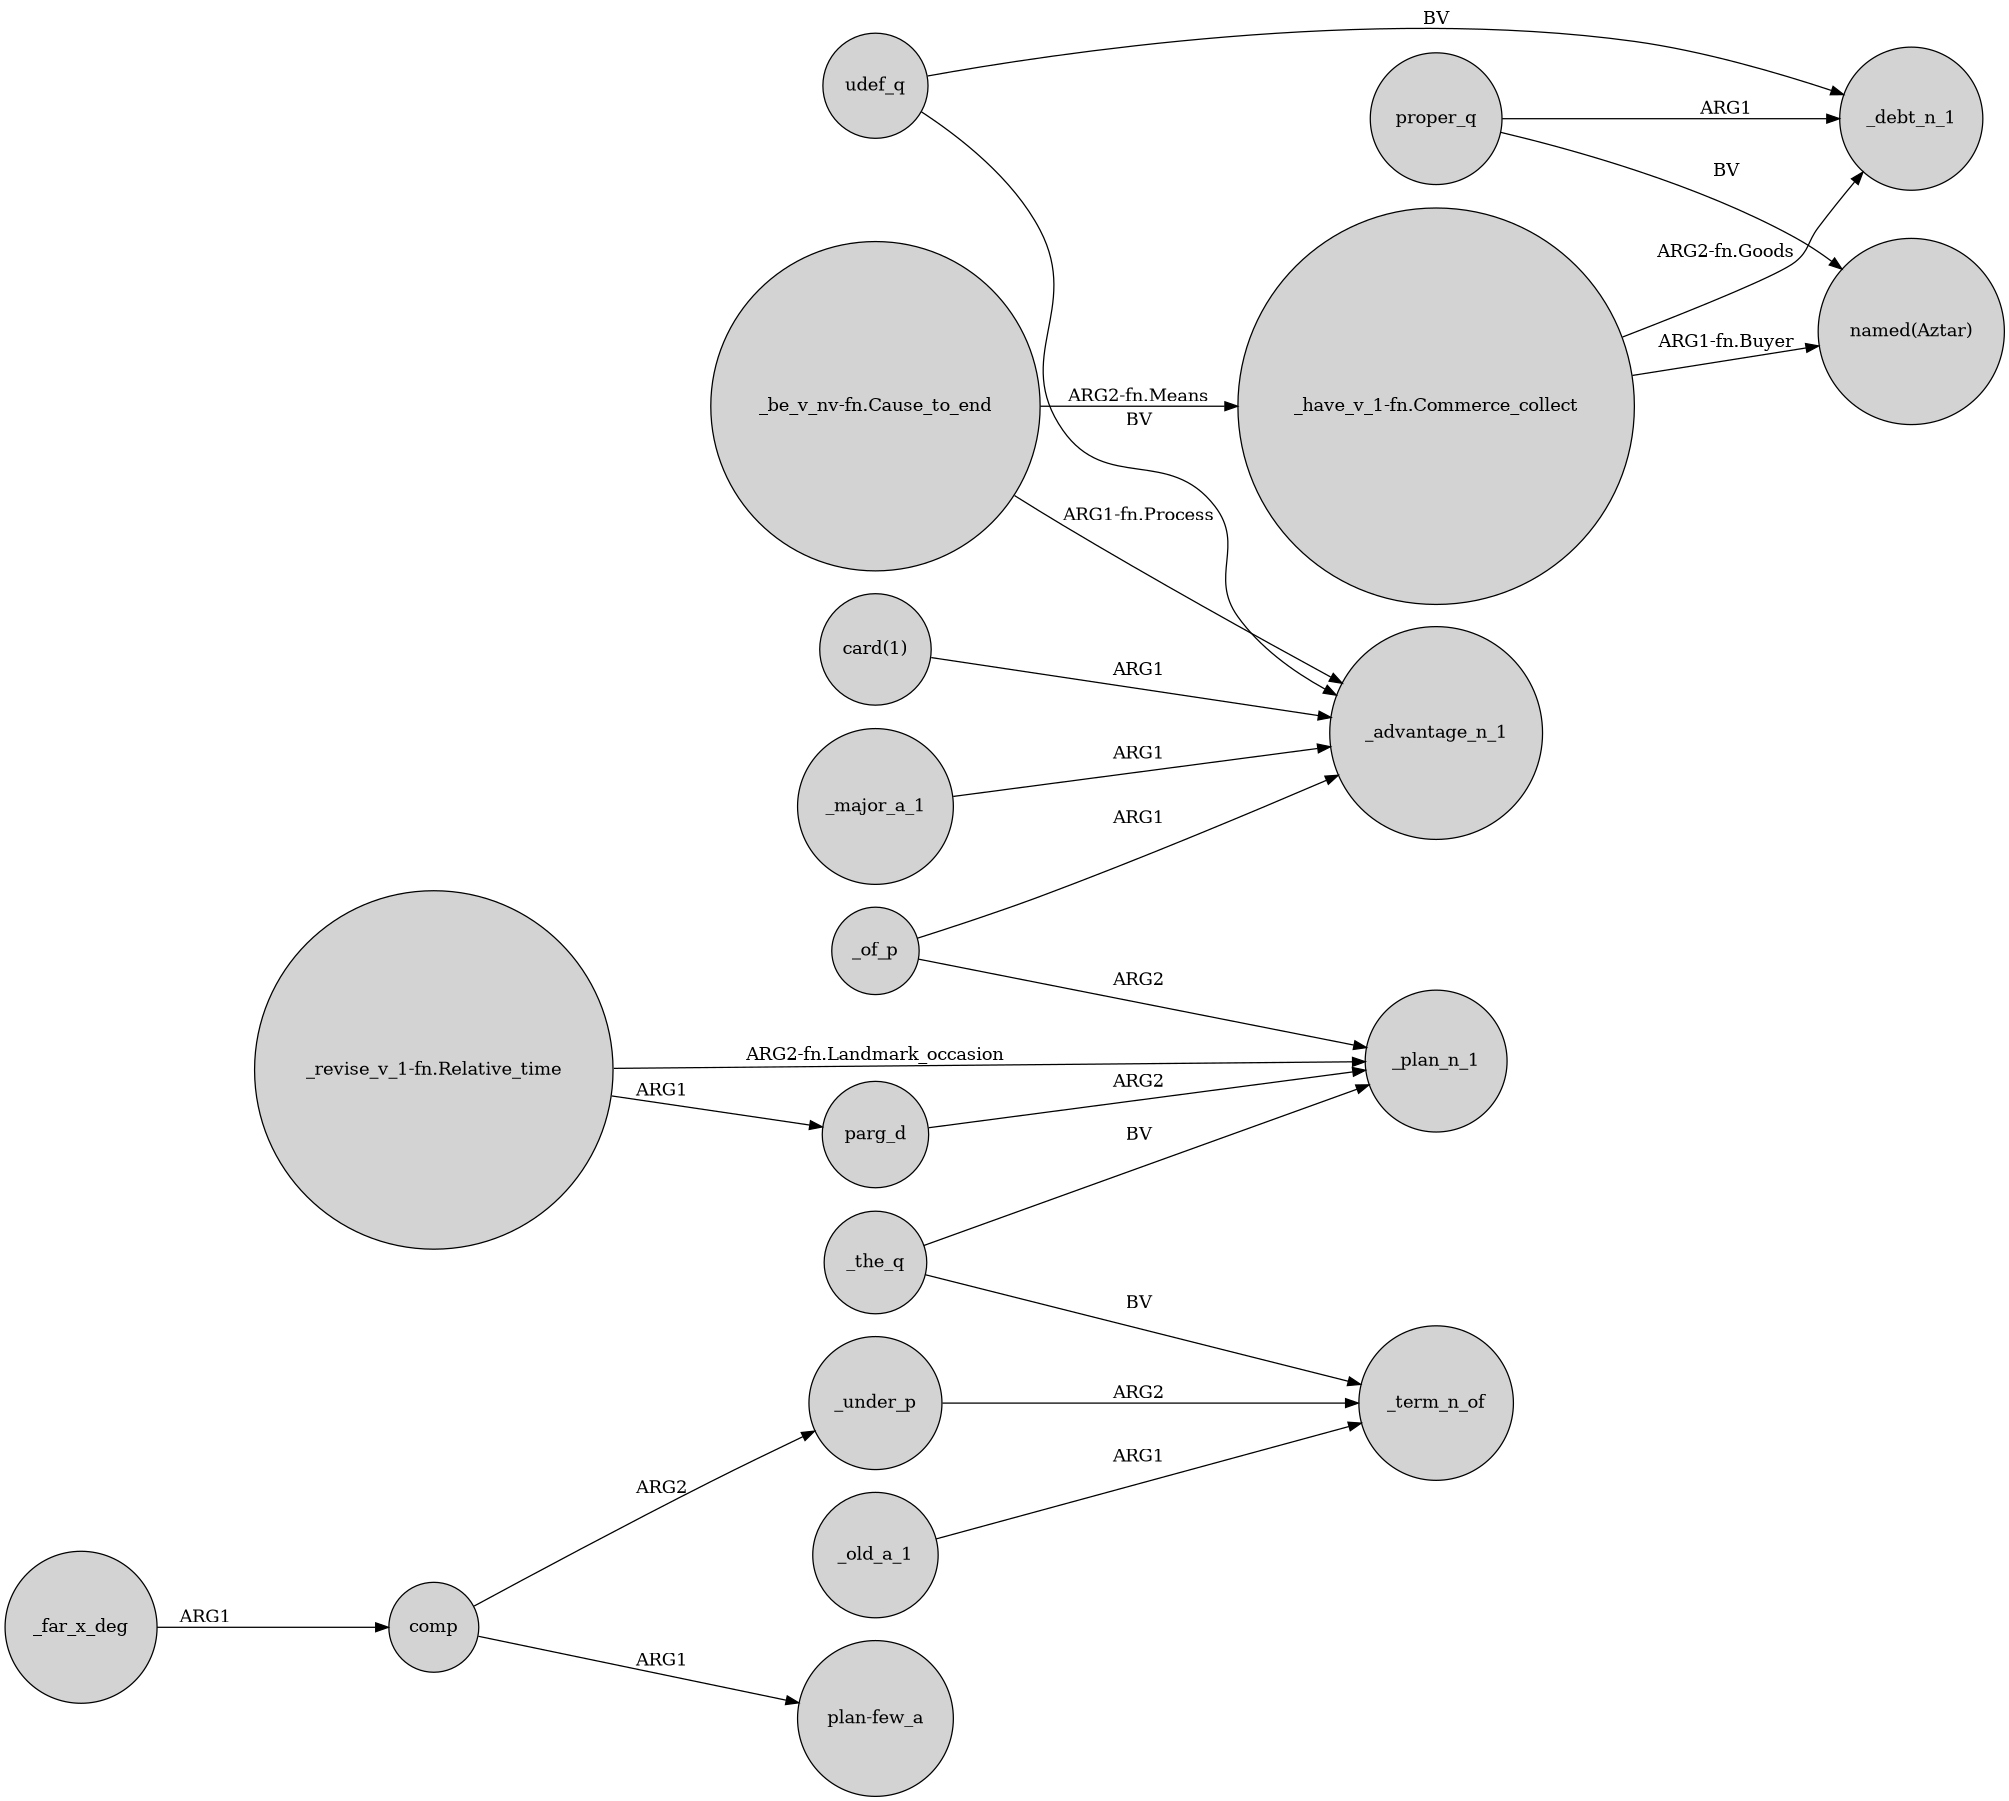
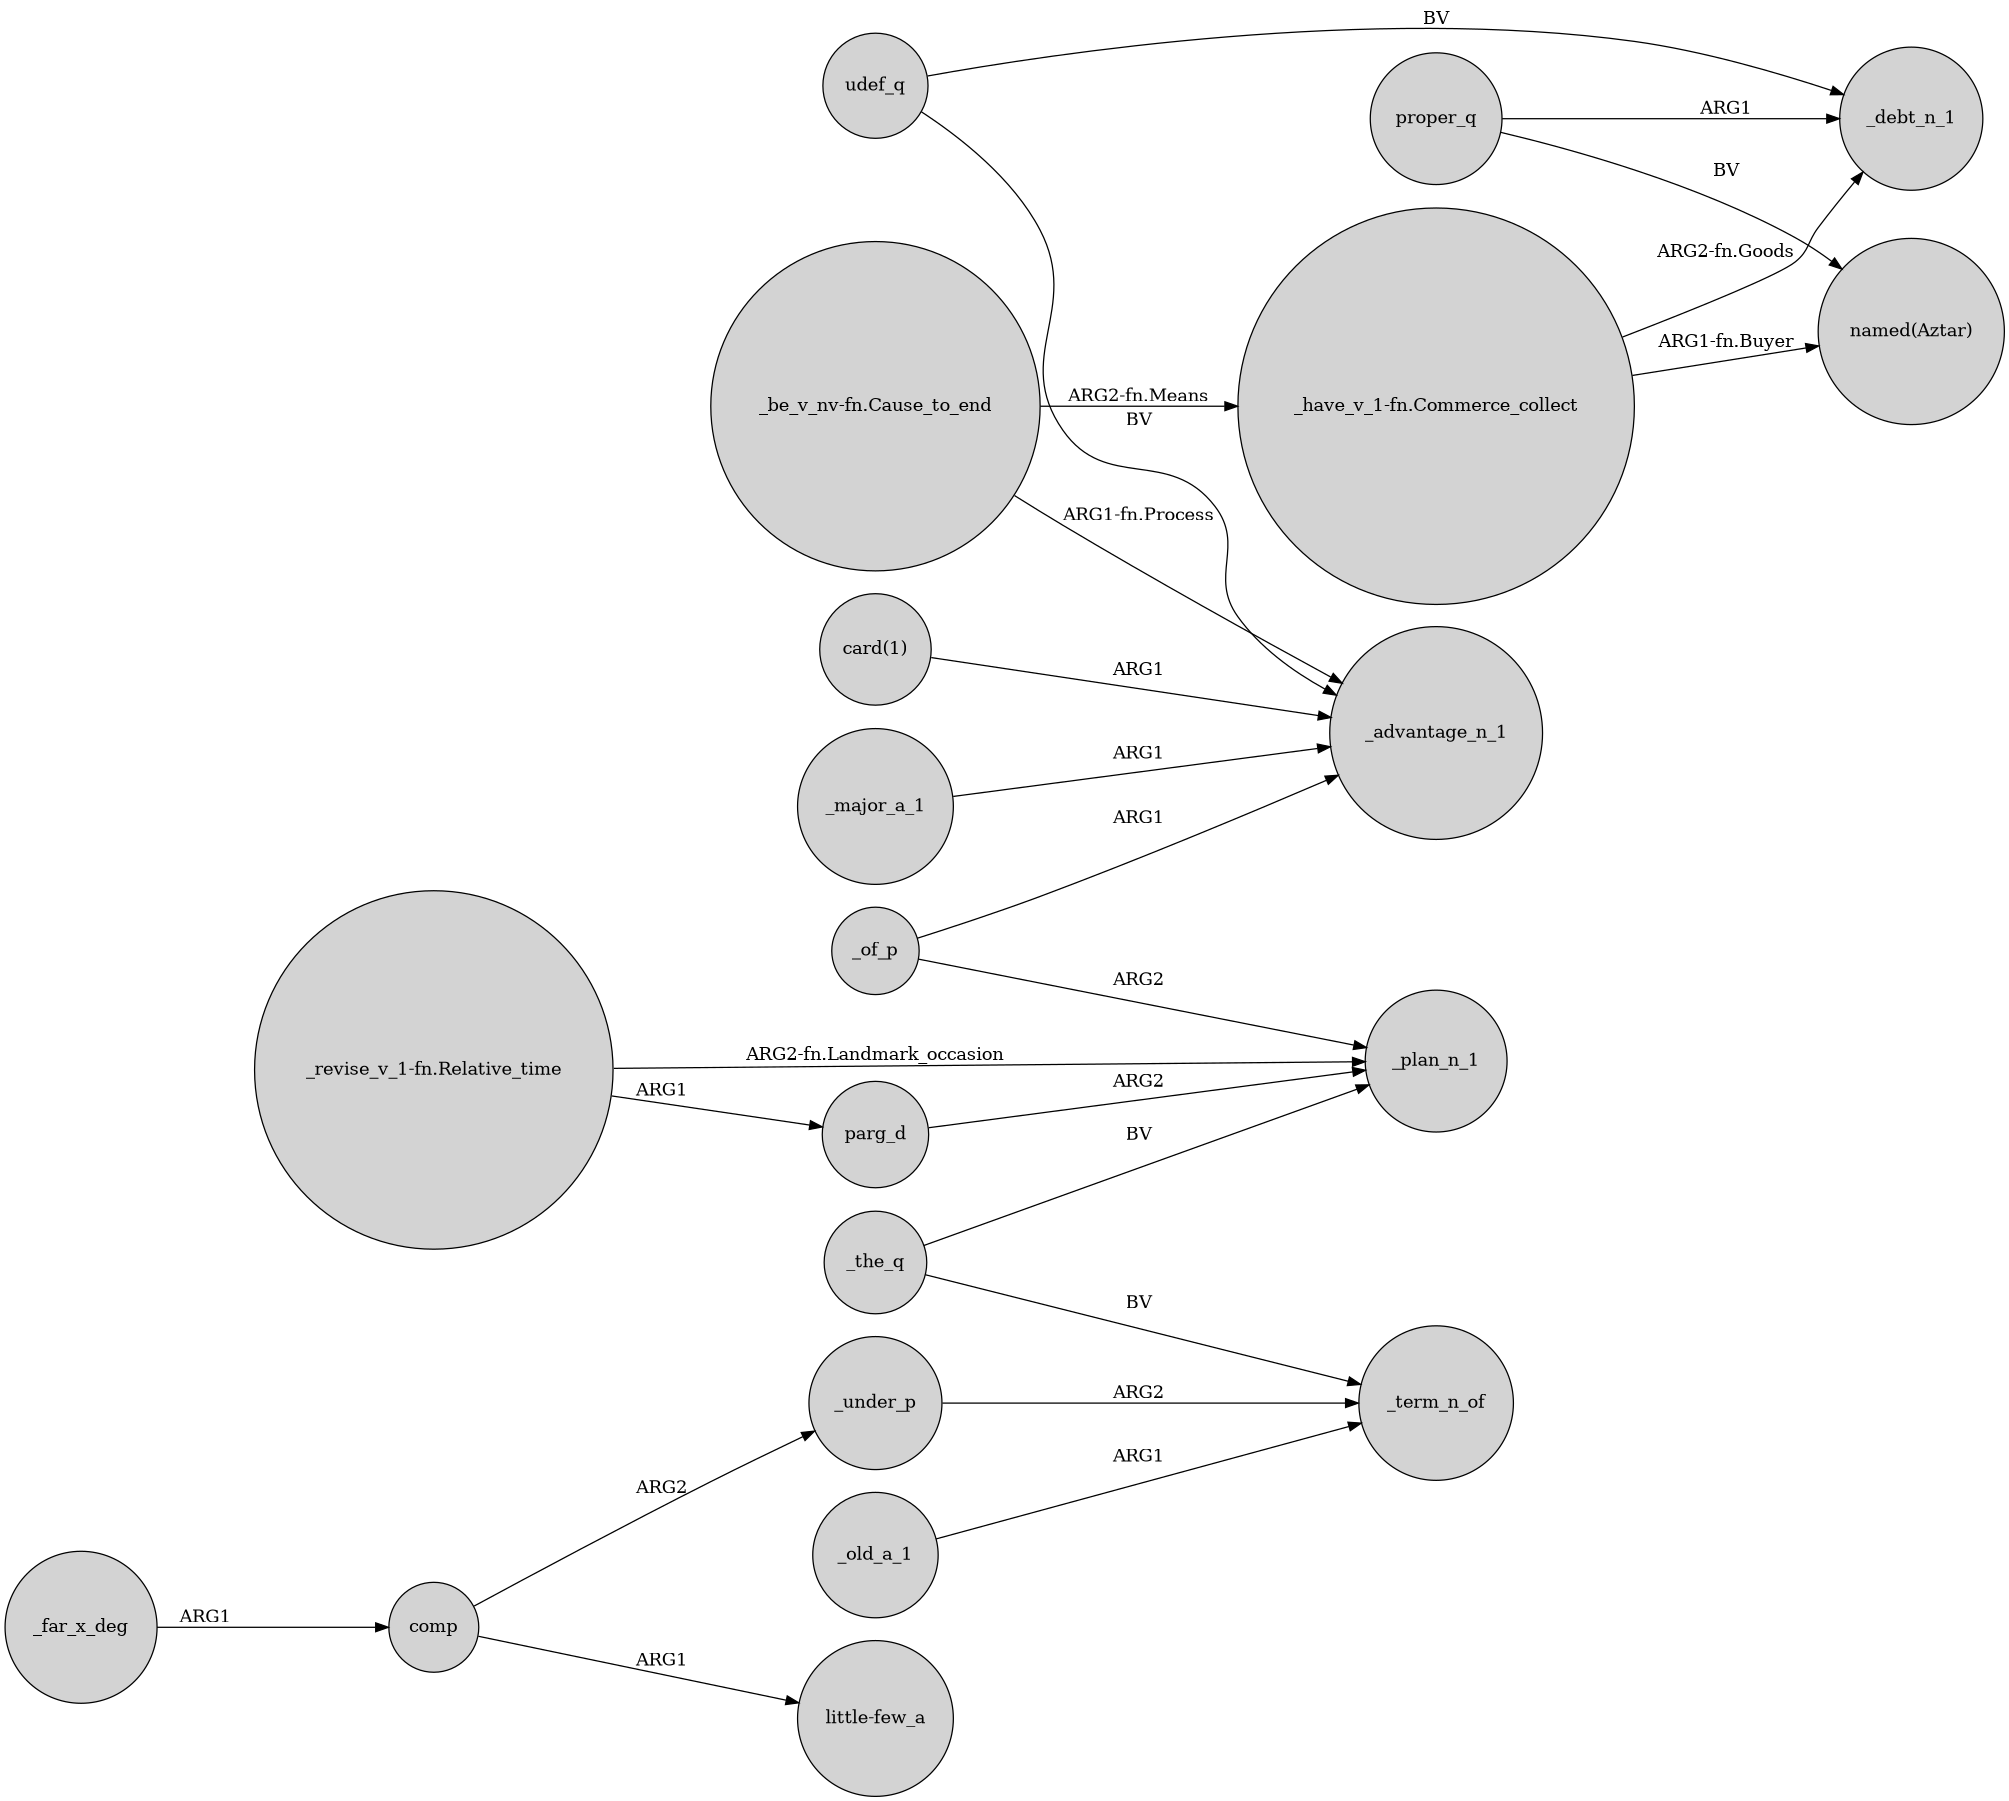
node "plan-few_a": label "plan-few_a" -> "little-few_a"
